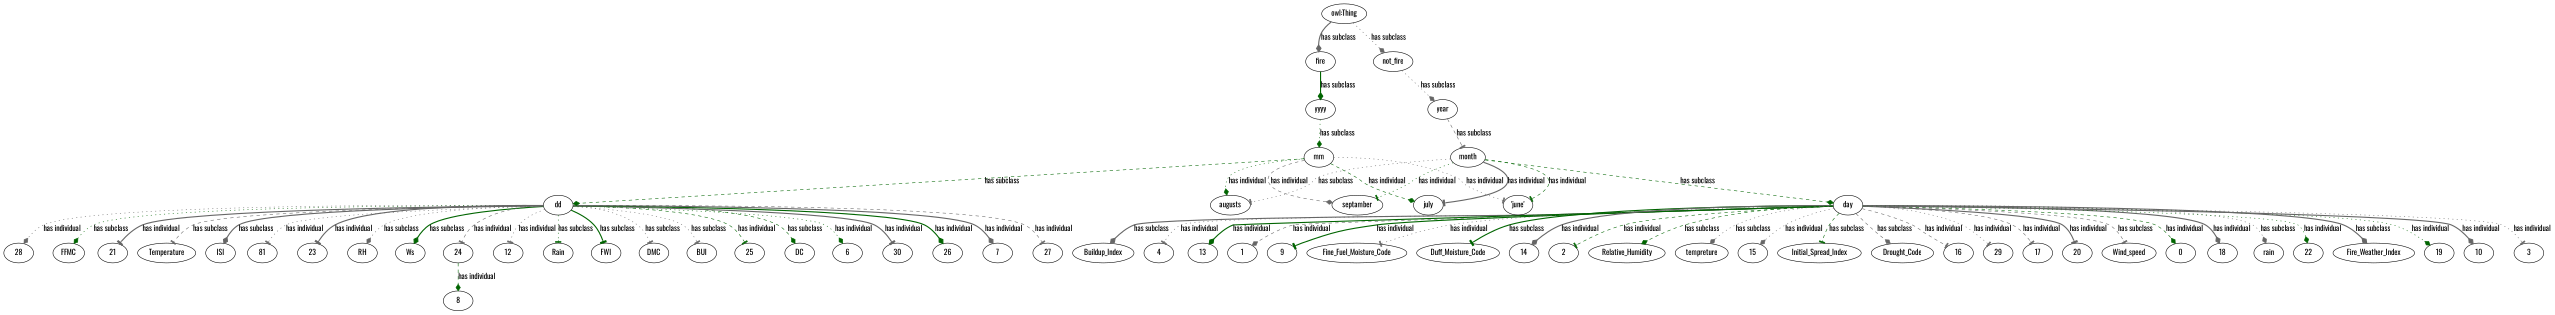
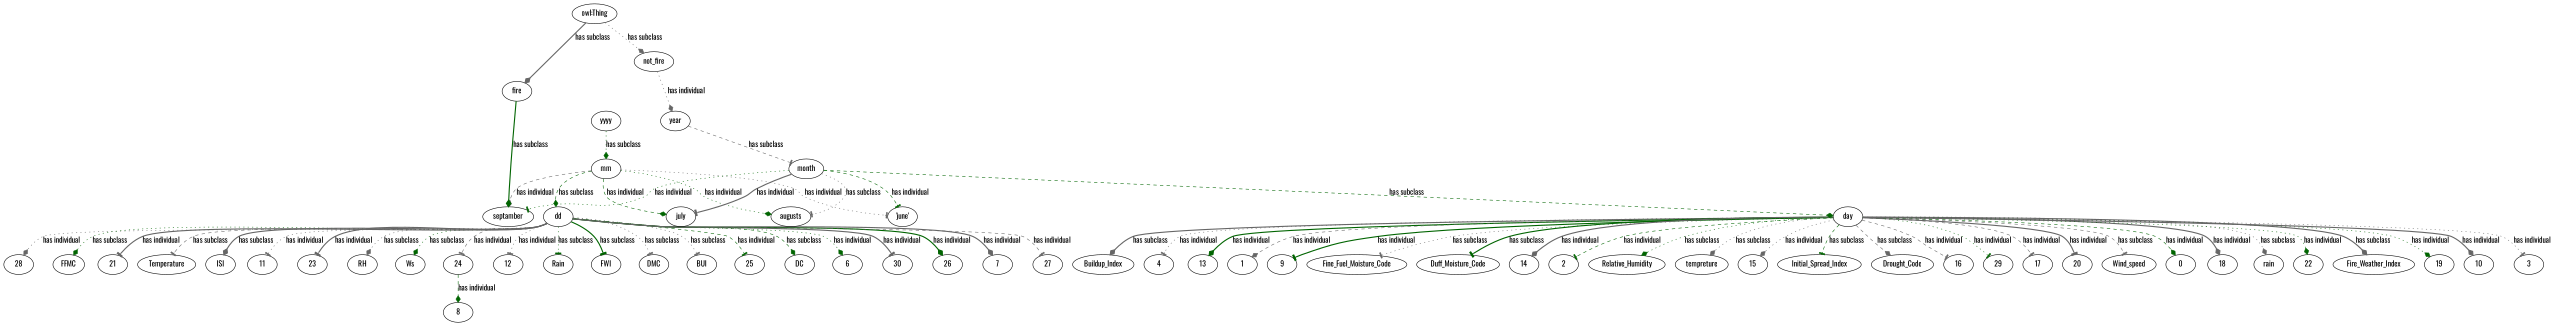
edge "fire" -> "yyyy": now "fire" -> "septamber"
edge "not_fire" -> "year": label "has subclass" -> "has individual"
edge "dd" -> "Ws": style bold -> dotted
edge "day" -> "29": color gray40 -> darkgreen
edge "day" -> "Relative_Humidity": style dashed -> dotted
edge "day" -> "Fine_Fuel_Moisture_Code": label "has individual" -> "has subclass"
node "81": label "81" -> "11"
